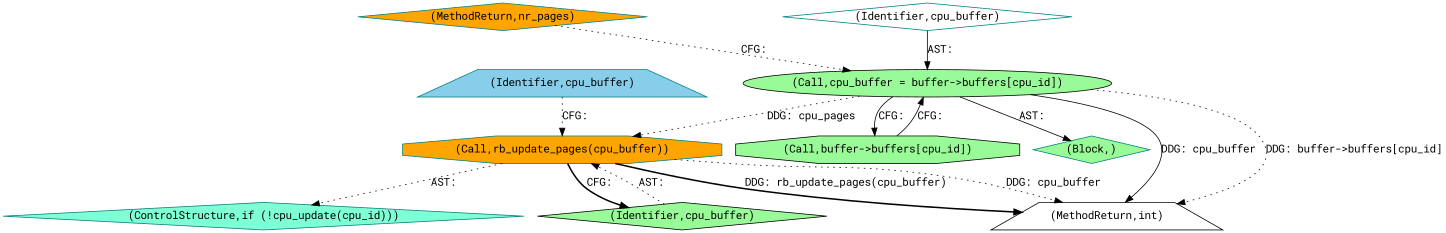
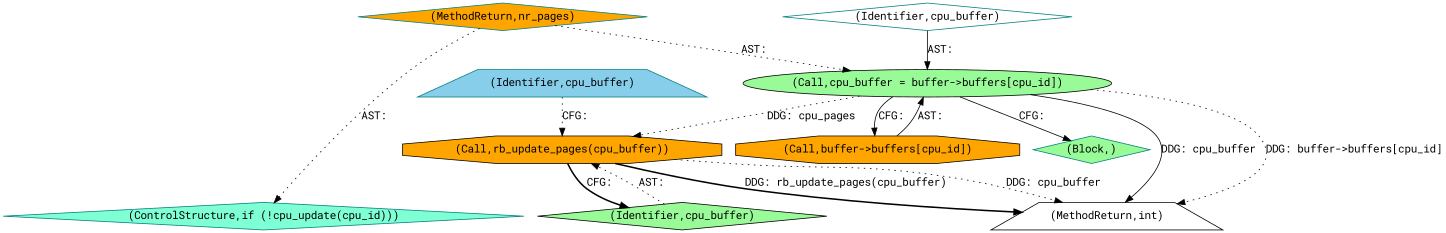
edge "(MethodReturn,nr_pages)" -> "(Call,cpu_buffer = buffer->buffers[cpu_id])": label "CFG: " -> "AST: "
edge "(Call,buffer->buffers[cpu_id])" -> "(Call,cpu_buffer = buffer->buffers[cpu_id])": label "CFG: " -> "AST: "
edge "(Call,cpu_buffer = buffer->buffers[cpu_id])" -> "(Block,)": label "AST: " -> "CFG: "
node "(Call,rb_update_pages(cpu_buffer))": color teal -> black
node "(Call,buffer->buffers[cpu_id])": fillcolor palegreen -> orange
edge "(Call,rb_update_pages(cpu_buffer))" -> "(ControlStructure,if (!cpu_update(cpu_id)))": now "(MethodReturn,nr_pages)" -> "(ControlStructure,if (!cpu_update(cpu_id)))"
